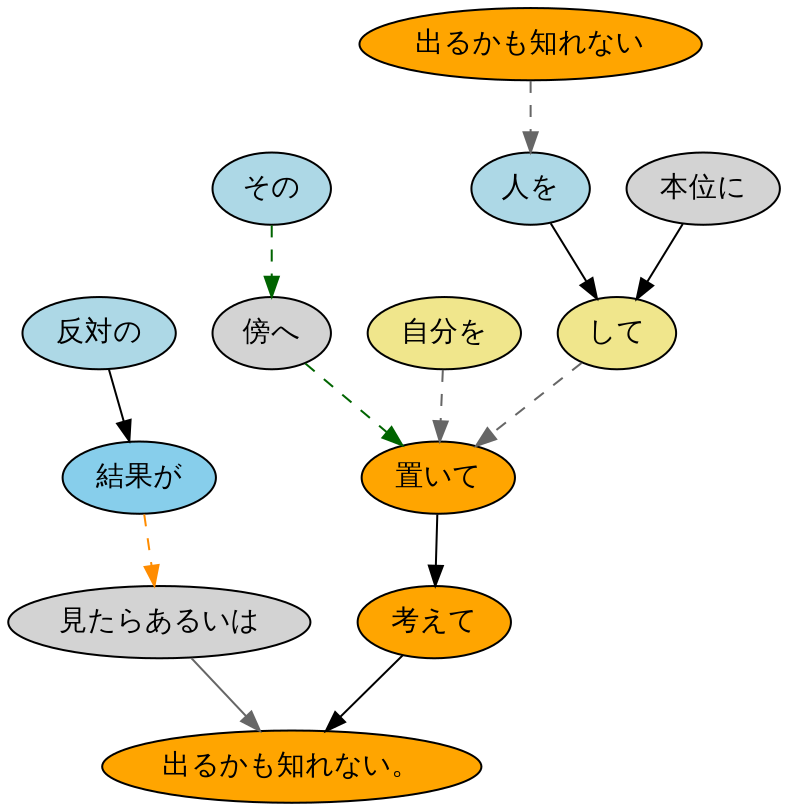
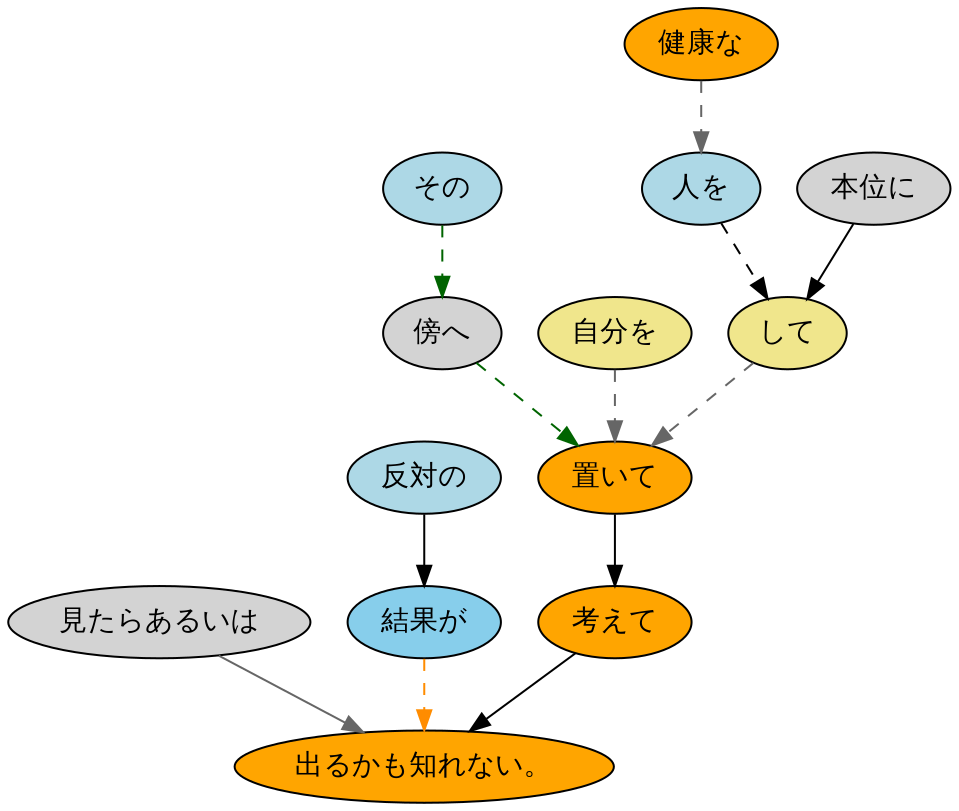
node "出るかも知れない": label "出るかも知れない" -> "健康な"
edge "人を" -> "して": style solid -> dashed
edge "結果が" -> "見たらあるいは": now "結果が" -> "出るかも知れない。"
